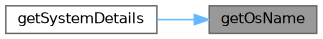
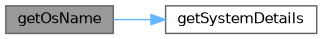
edge "getSystemDetails" -> "getOsName": reversed
